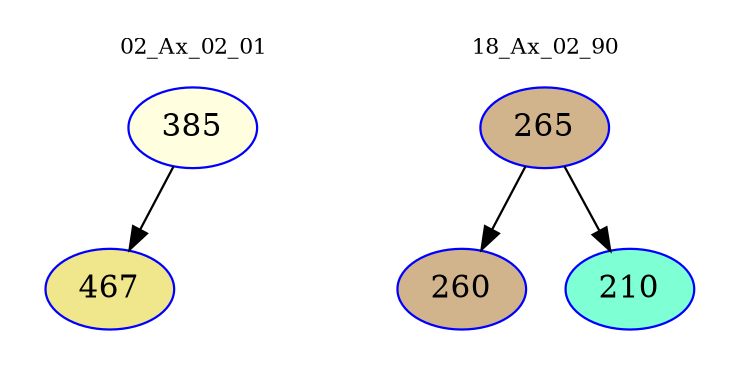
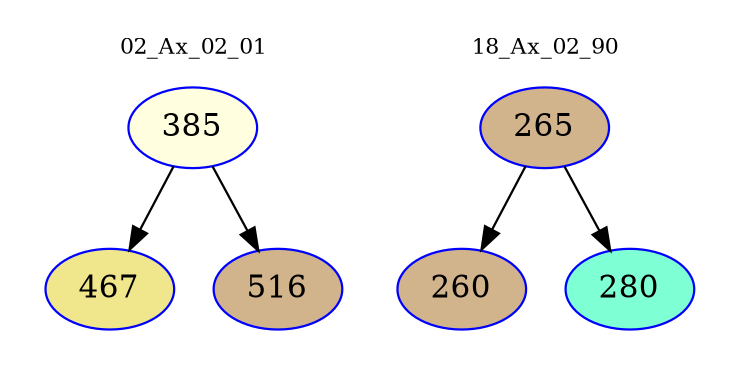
node "516": added
node "210": label "210" -> "280"
